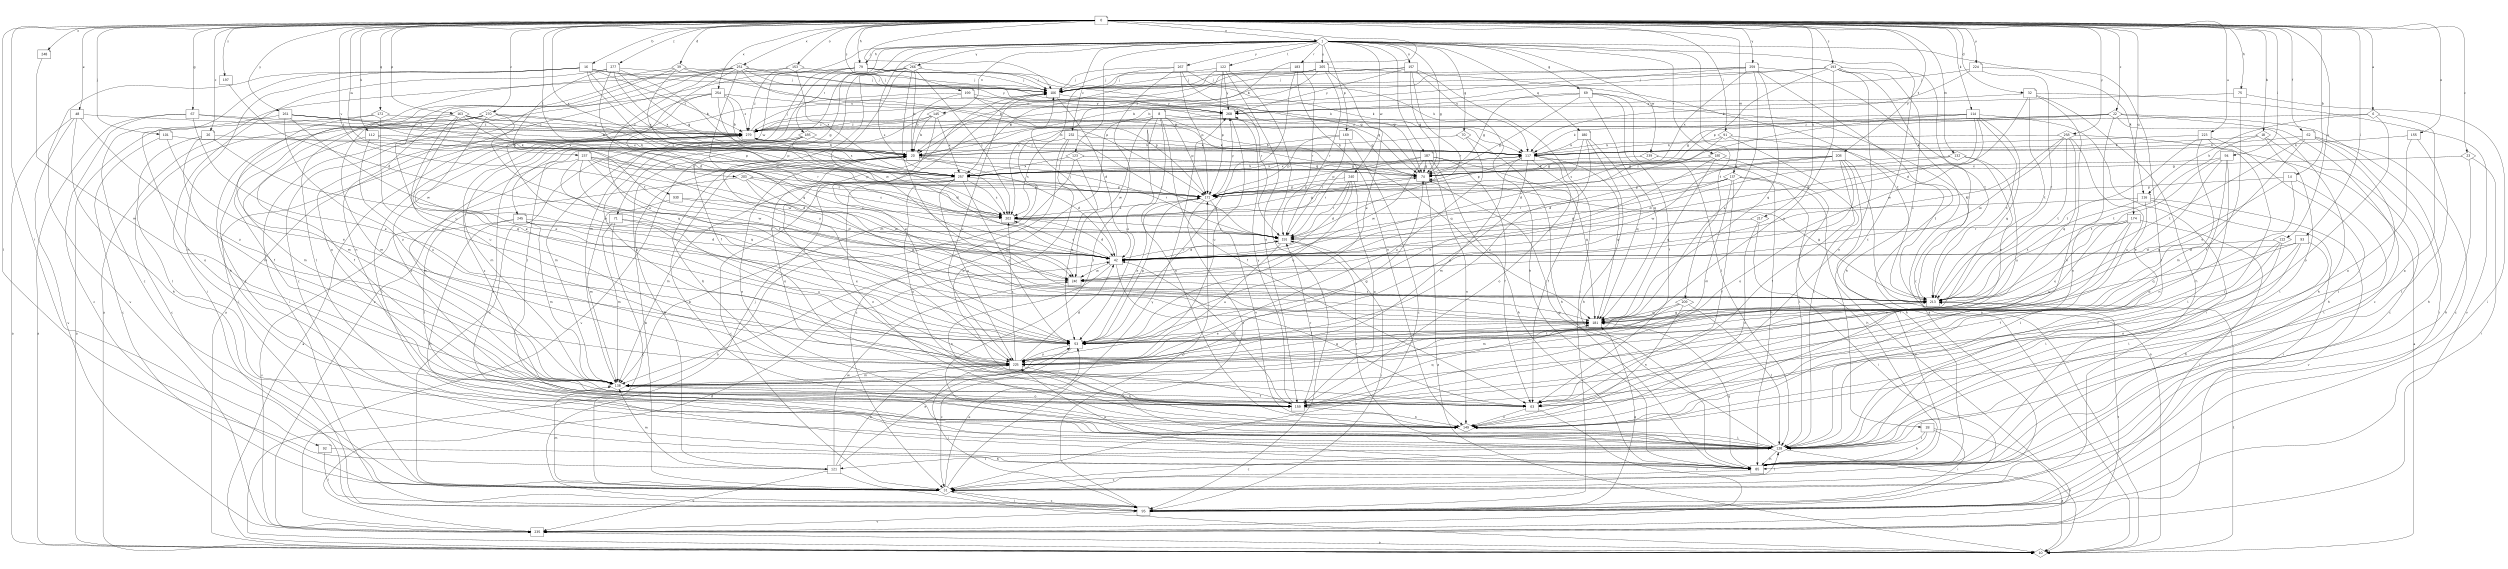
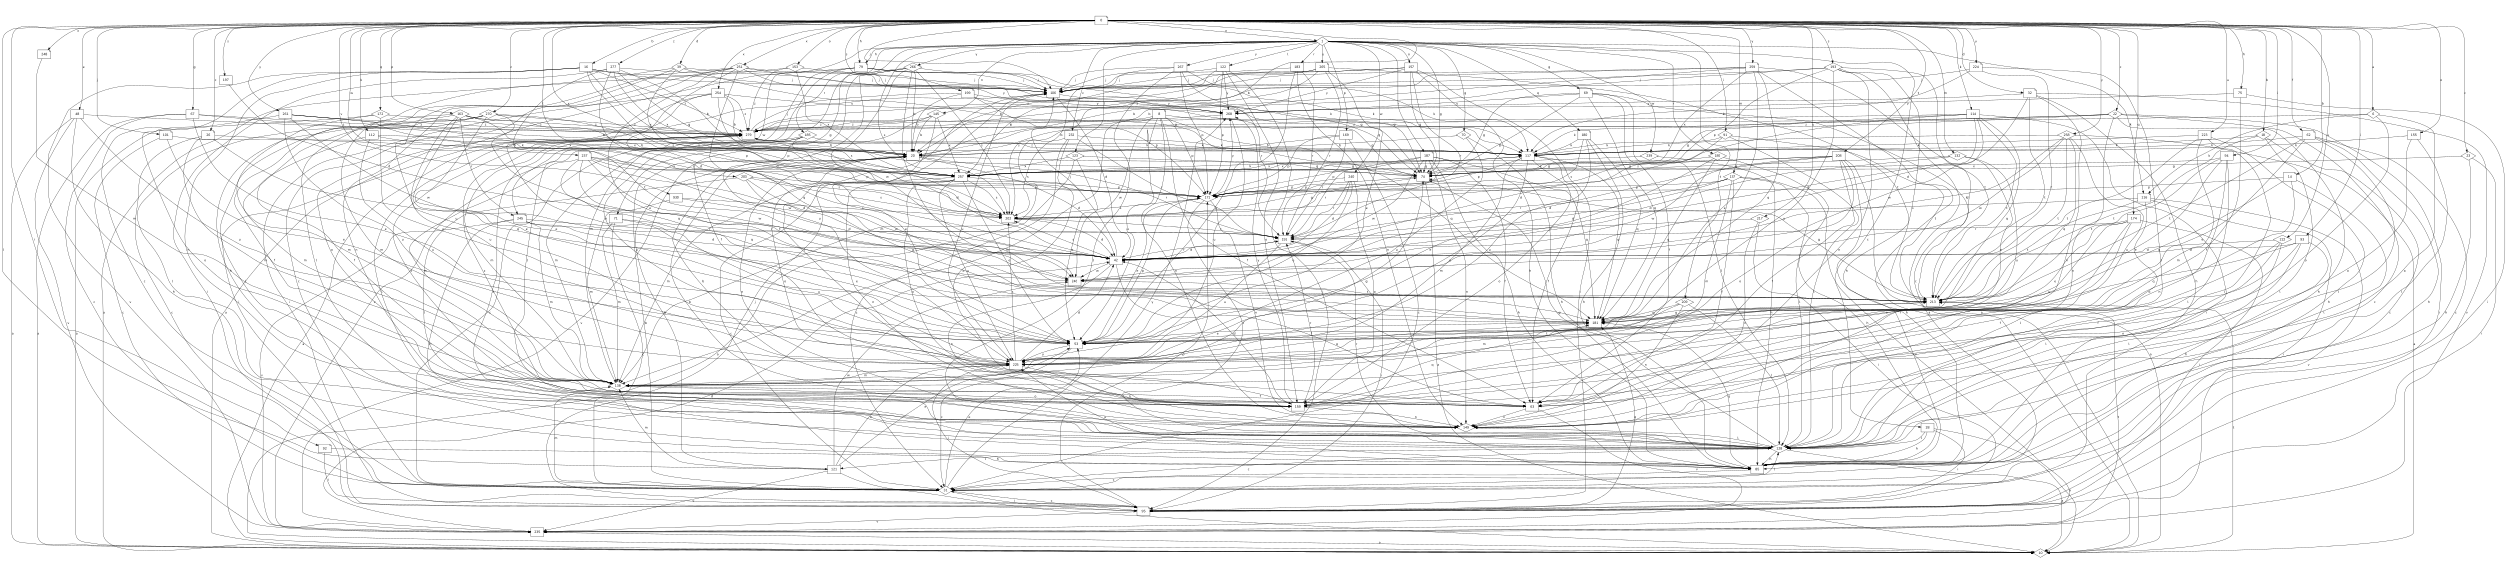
edge "251" -> "171": removed, label "p"
edge "163" -> "192": now "163" -> "245"
